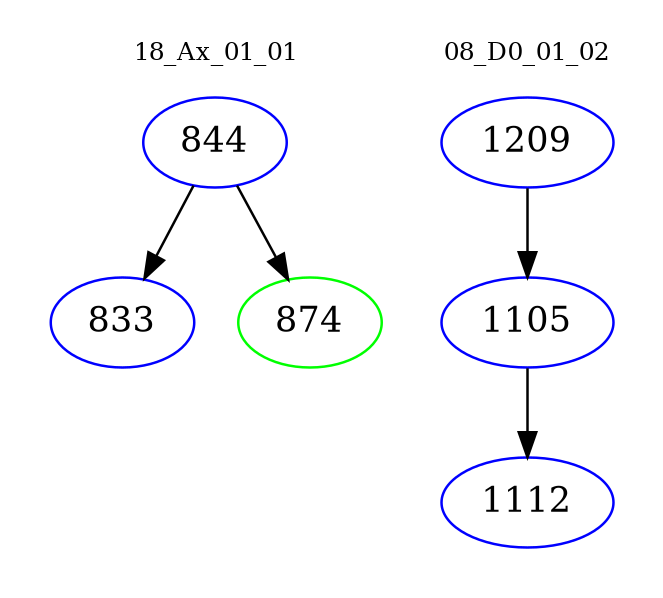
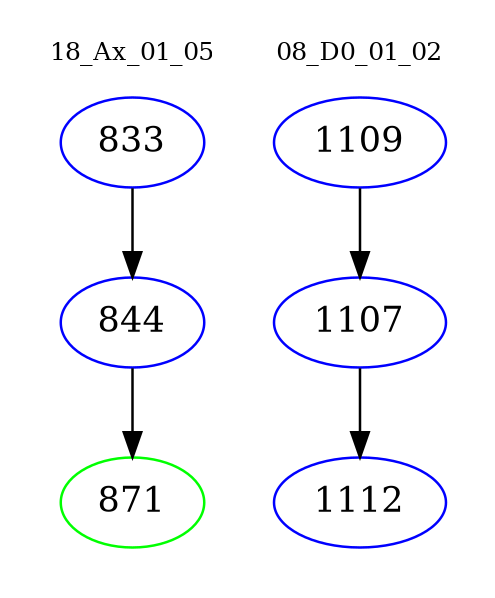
cluster "18_Ax_01_01": label "18_Ax_01_01" -> "18_Ax_01_05"
node "1209": label "1209" -> "1109"
edge "844" -> "833": reversed
node "874": label "874" -> "871"
node "1105": label "1105" -> "1107"
